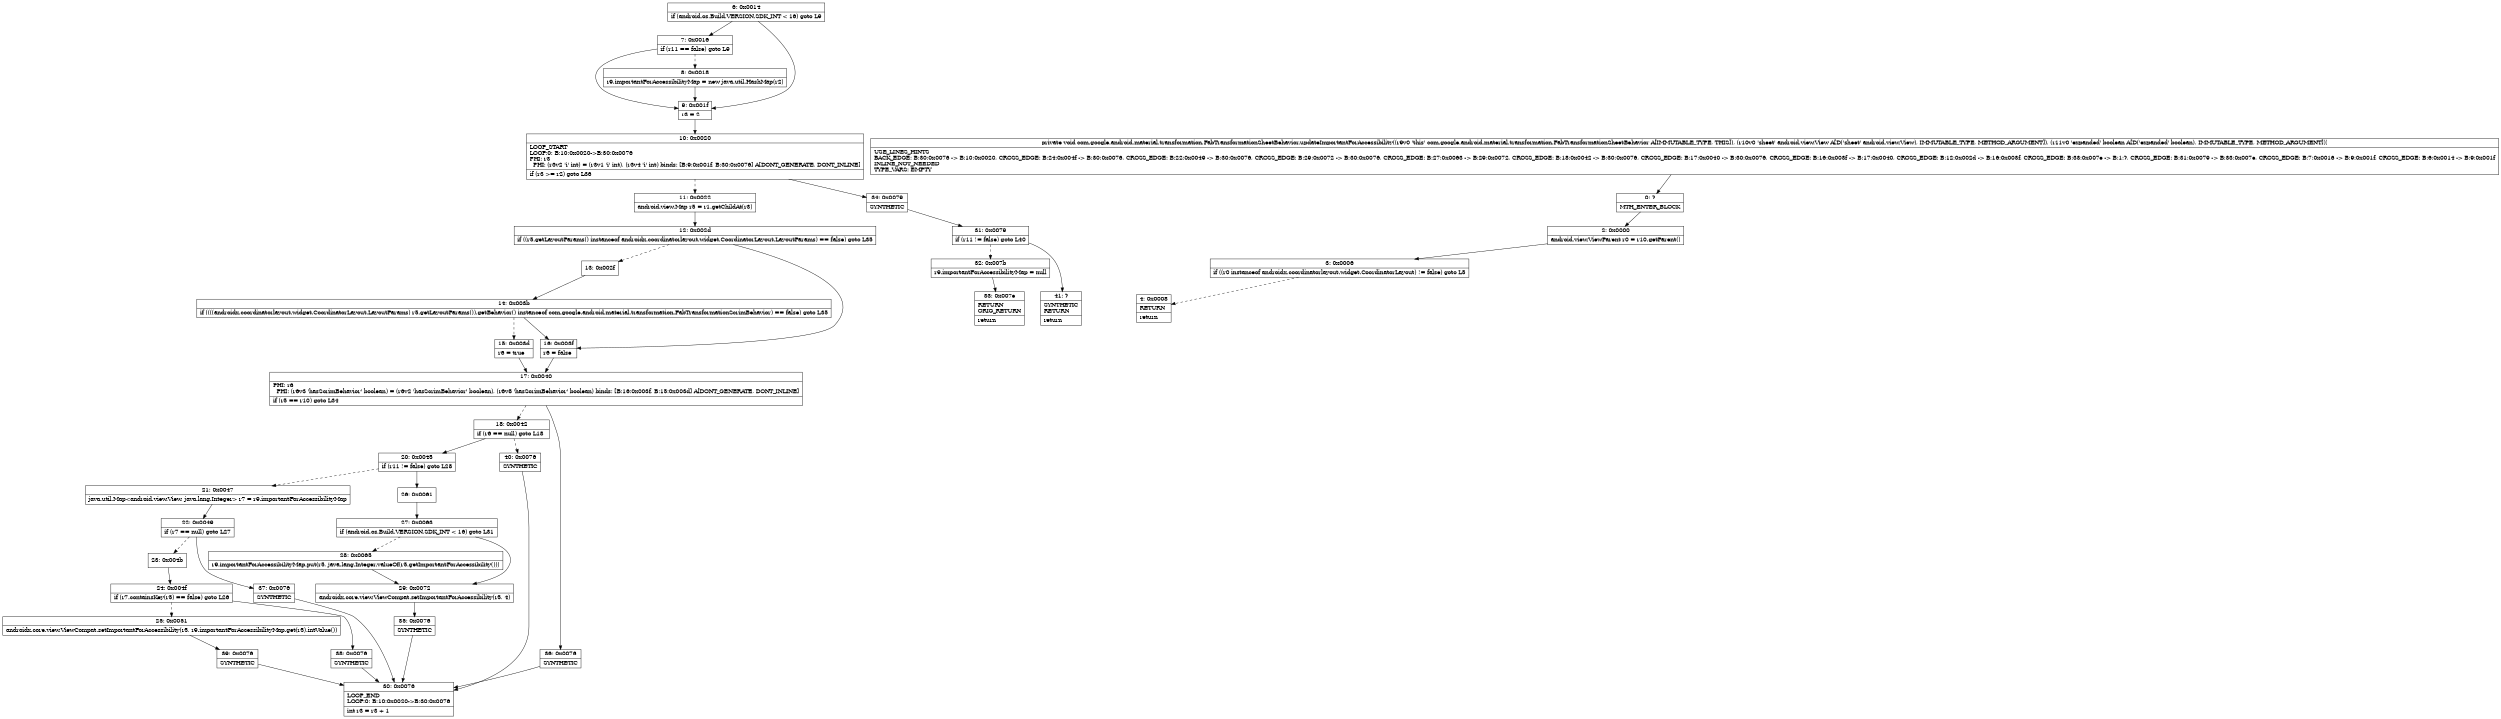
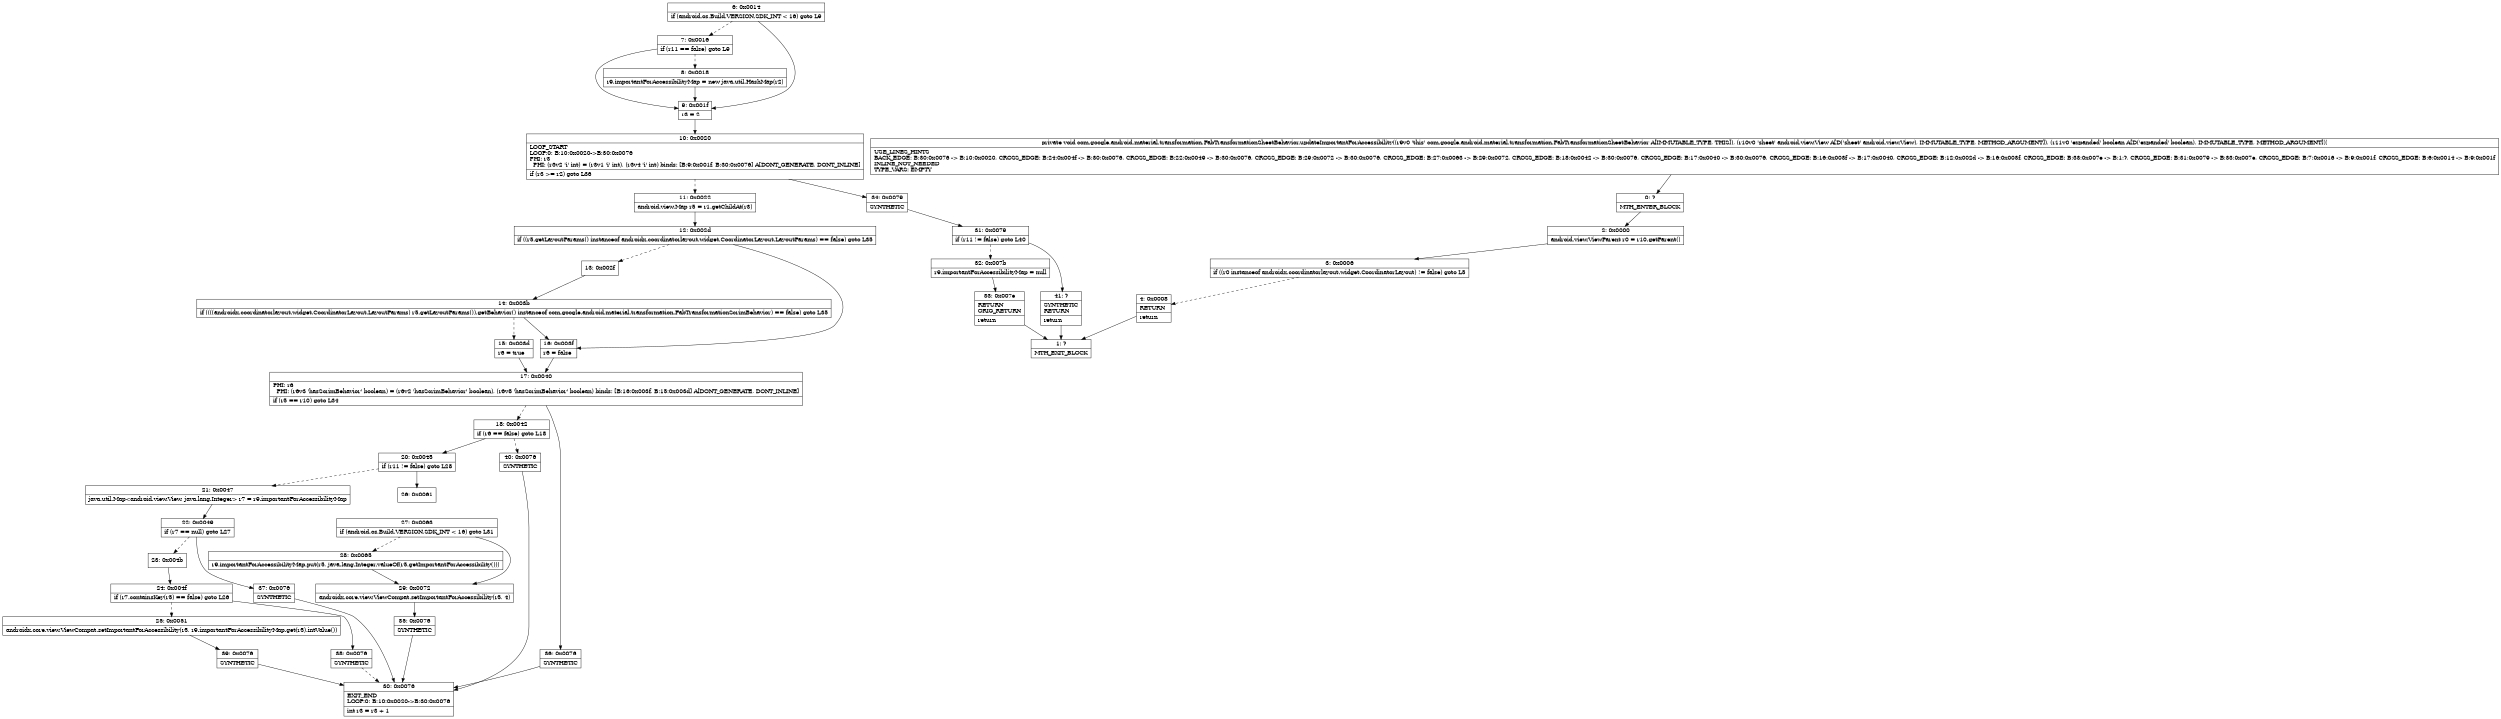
edge "6: 0x0014" -> "7: 0x0016": style solid -> dashed
node "1: ?": added
node "18: 0x0042": text "if (r6 == null) goto L18" -> "if (r6 == false) goto L18"
edge "26: 0x0061" -> "27: 0x0063": removed
edge "38: 0x0076" -> "30: 0x0076": style solid -> dashed
node "30: 0x0076": text "LOOP_END" -> "EXIT_END"
